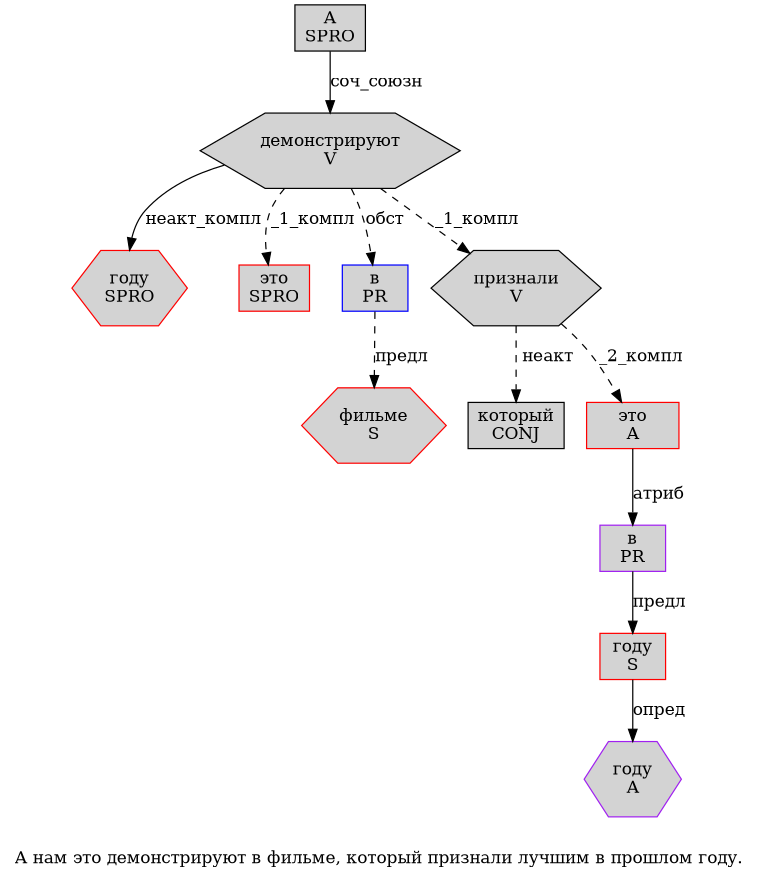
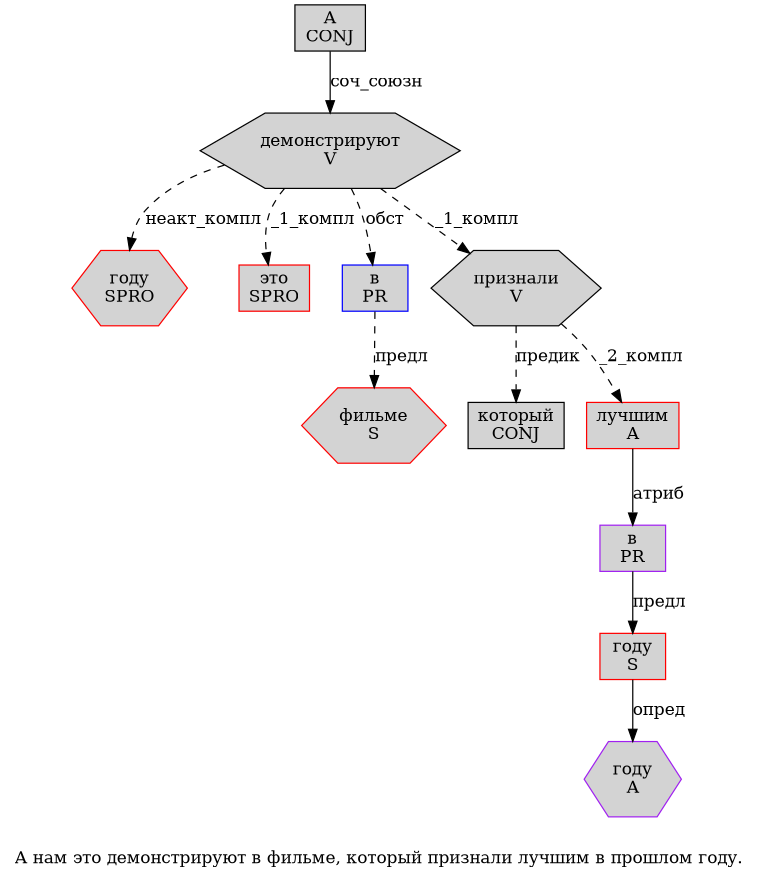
node "А SPRO": label "А SPRO" -> "А CONJ"
edge "демонстрируют V" -> "году SPRO": style solid -> dashed
edge "признали V" -> "который CONJ": label "неакт" -> "предик"
node "это A": label "это A" -> "лучшим A"
